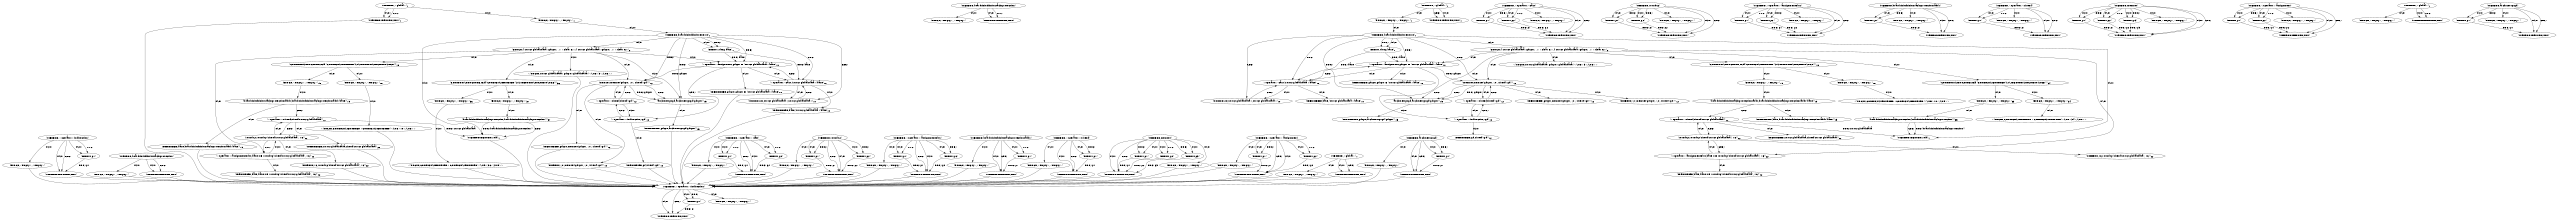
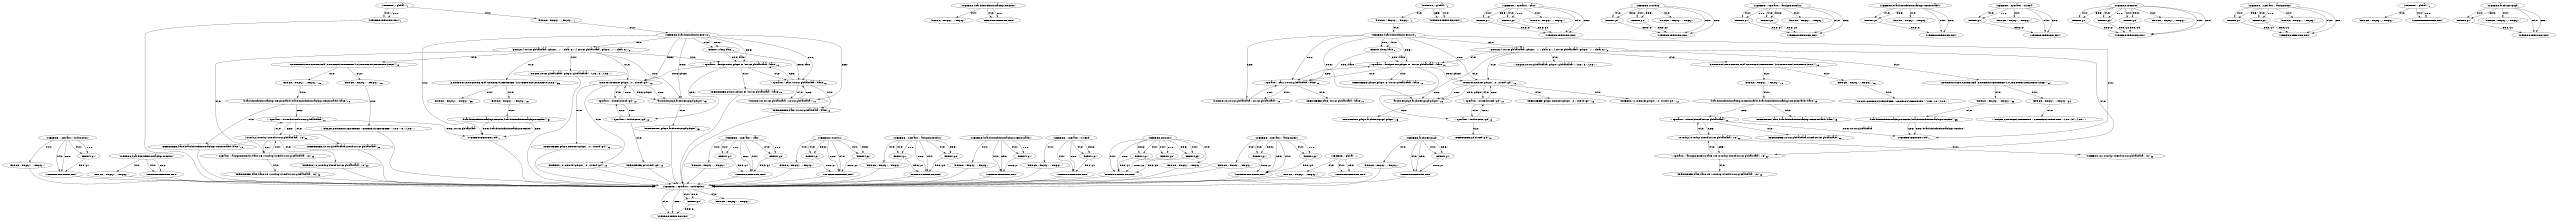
node "<(LOCAL,CONFIG_IS_ENABLED : CONFIG_IS_ENABLED)<SUB>36</SUB>>": removed
